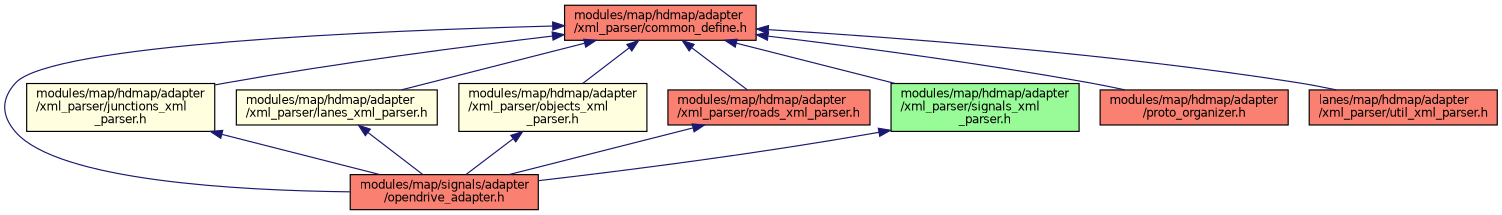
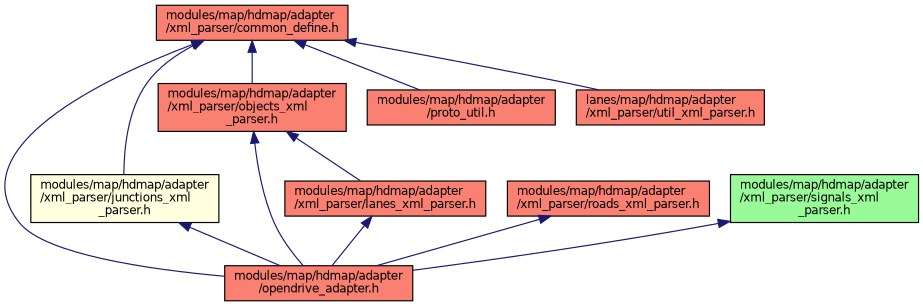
edge "modules/map/hdmap/adapter /xml_parser/signals_xml _parser.h" -> "modules/map/hdmap/adapter /xml_parser/common_define.h": removed
edge "modules/map/hdmap/adapter /xml_parser/lanes_xml_parser.h" -> "modules/map/hdmap/adapter /xml_parser/common_define.h": now "modules/map/hdmap/adapter /xml_parser/lanes_xml_parser.h" -> "modules/map/hdmap/adapter /xml_parser/objects_xml _parser.h"
edge "modules/map/hdmap/adapter /xml_parser/roads_xml_parser.h" -> "modules/map/hdmap/adapter /xml_parser/common_define.h": removed
node "modules/map/hdmap/adapter /xml_parser/lanes_xml_parser.h": fillcolor lightyellow -> salmon
node "modules/map/hdmap/adapter /xml_parser/objects_xml _parser.h": fillcolor lightyellow -> salmon
node "modules/map/hdmap/adapter /proto_organizer.h": label "modules/map/hdmap/adapter /proto_organizer.h" -> "modules/map/hdmap/adapter /proto_util.h"
node "modules/map/signals/adapter /opendrive_adapter.h": label "modules/map/signals/adapter /opendrive_adapter.h" -> "modules/map/hdmap/adapter /opendrive_adapter.h"
